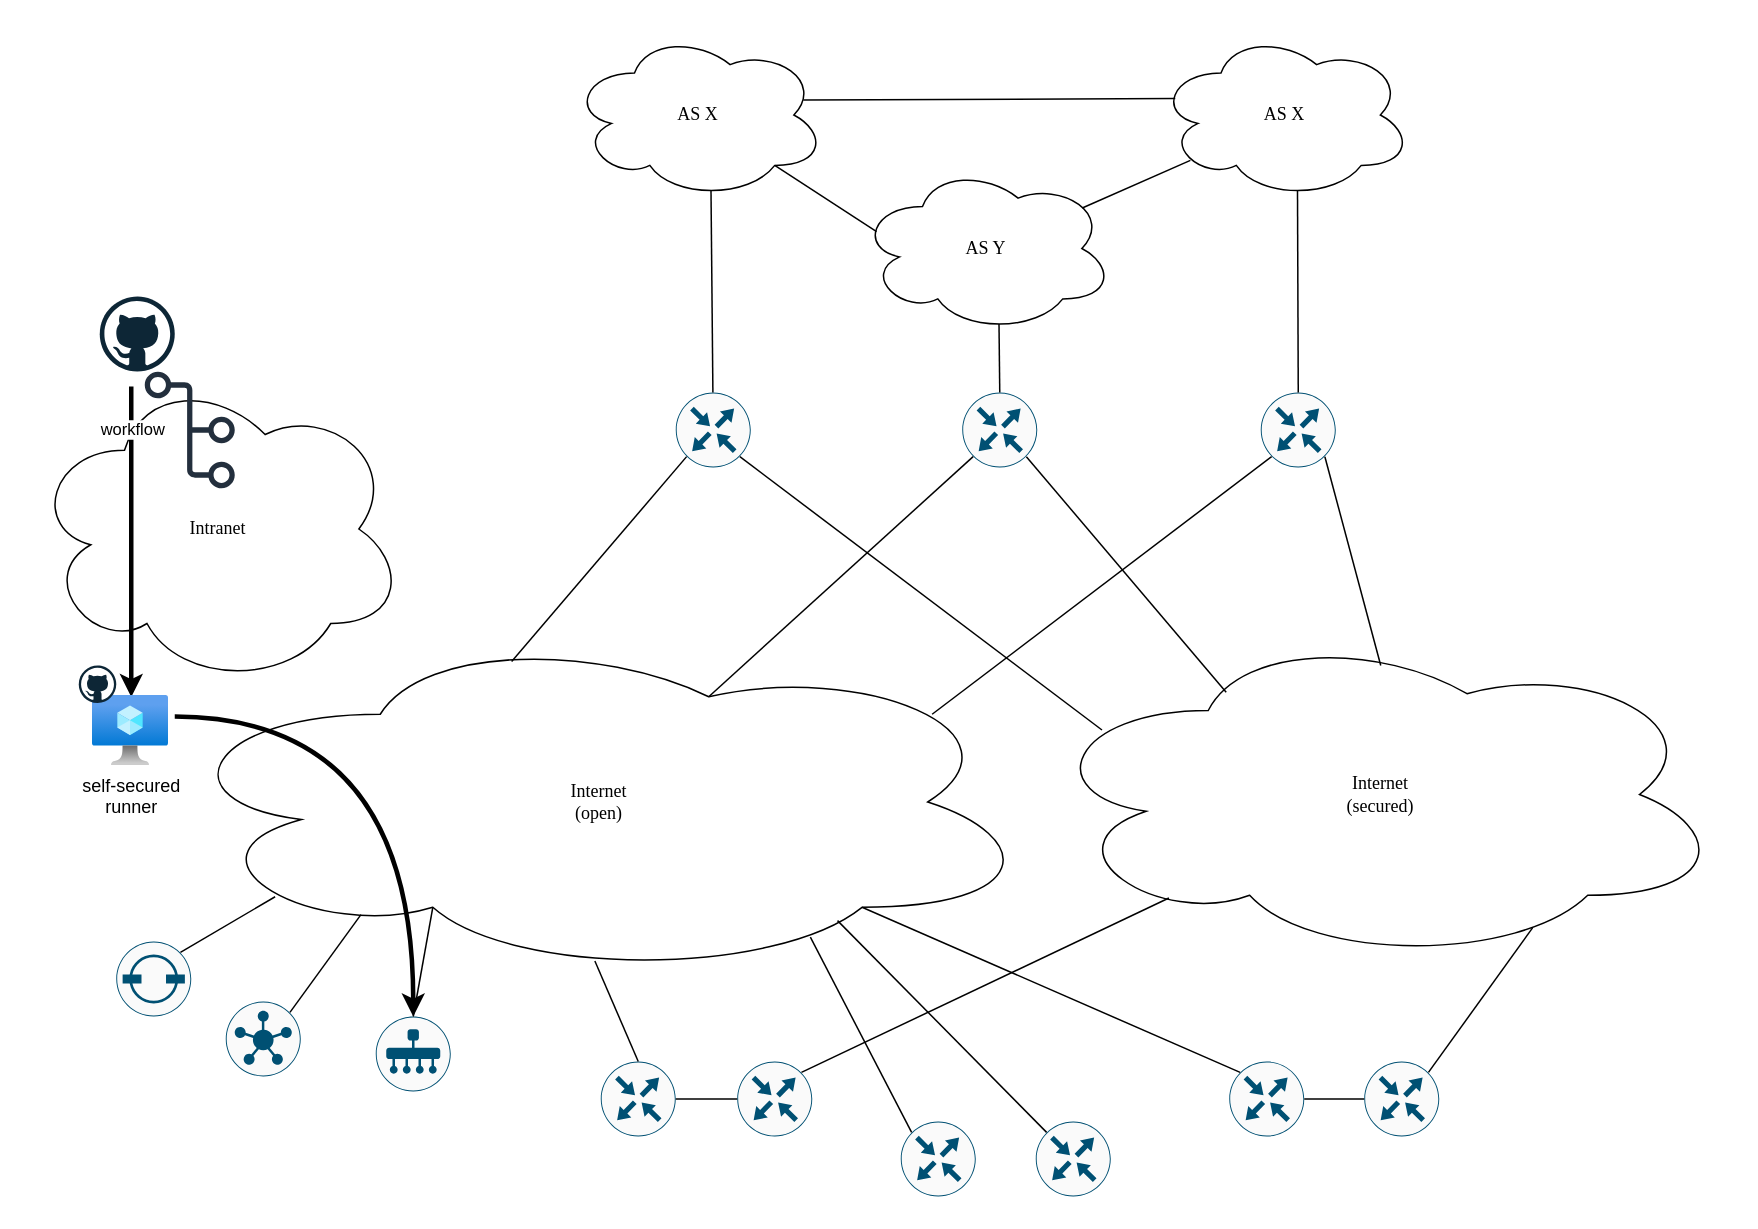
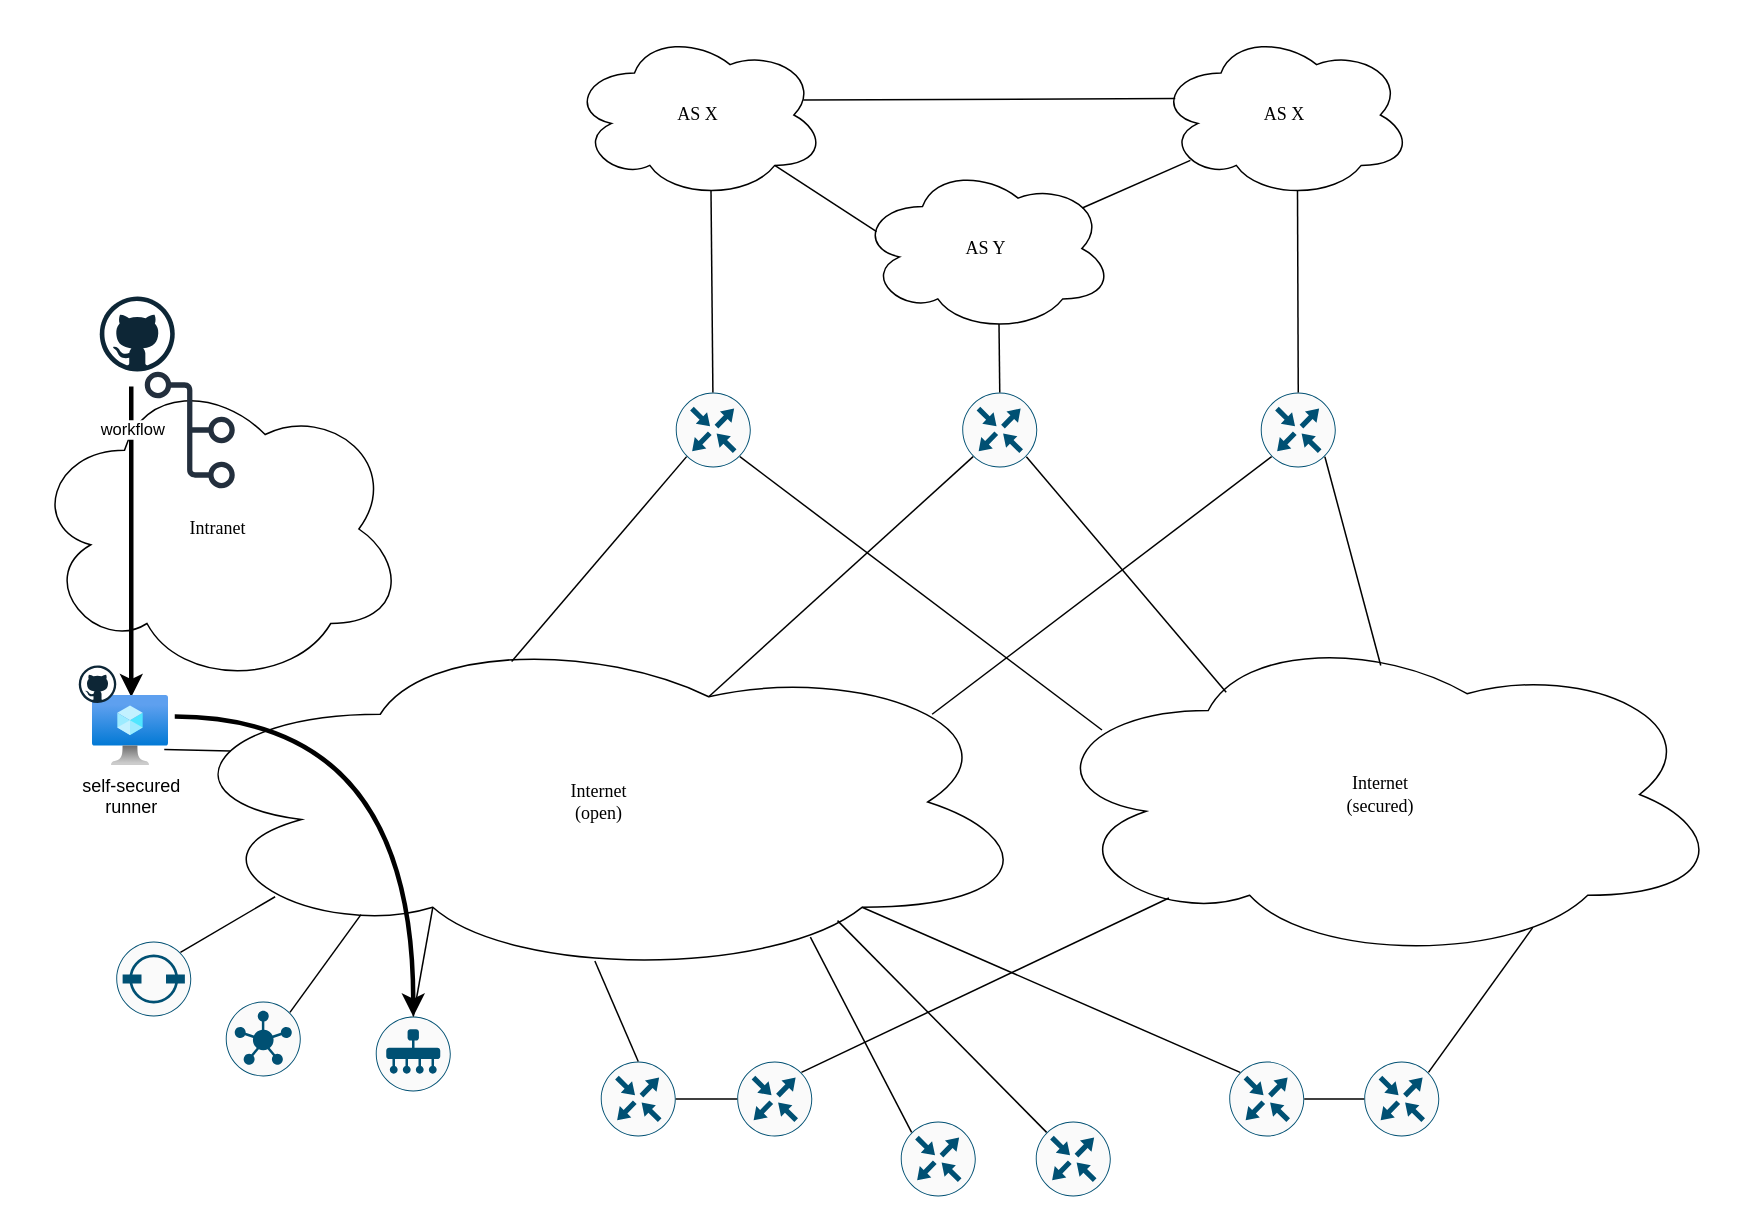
edge "self-secured runner" -- "Internet (open)": added
